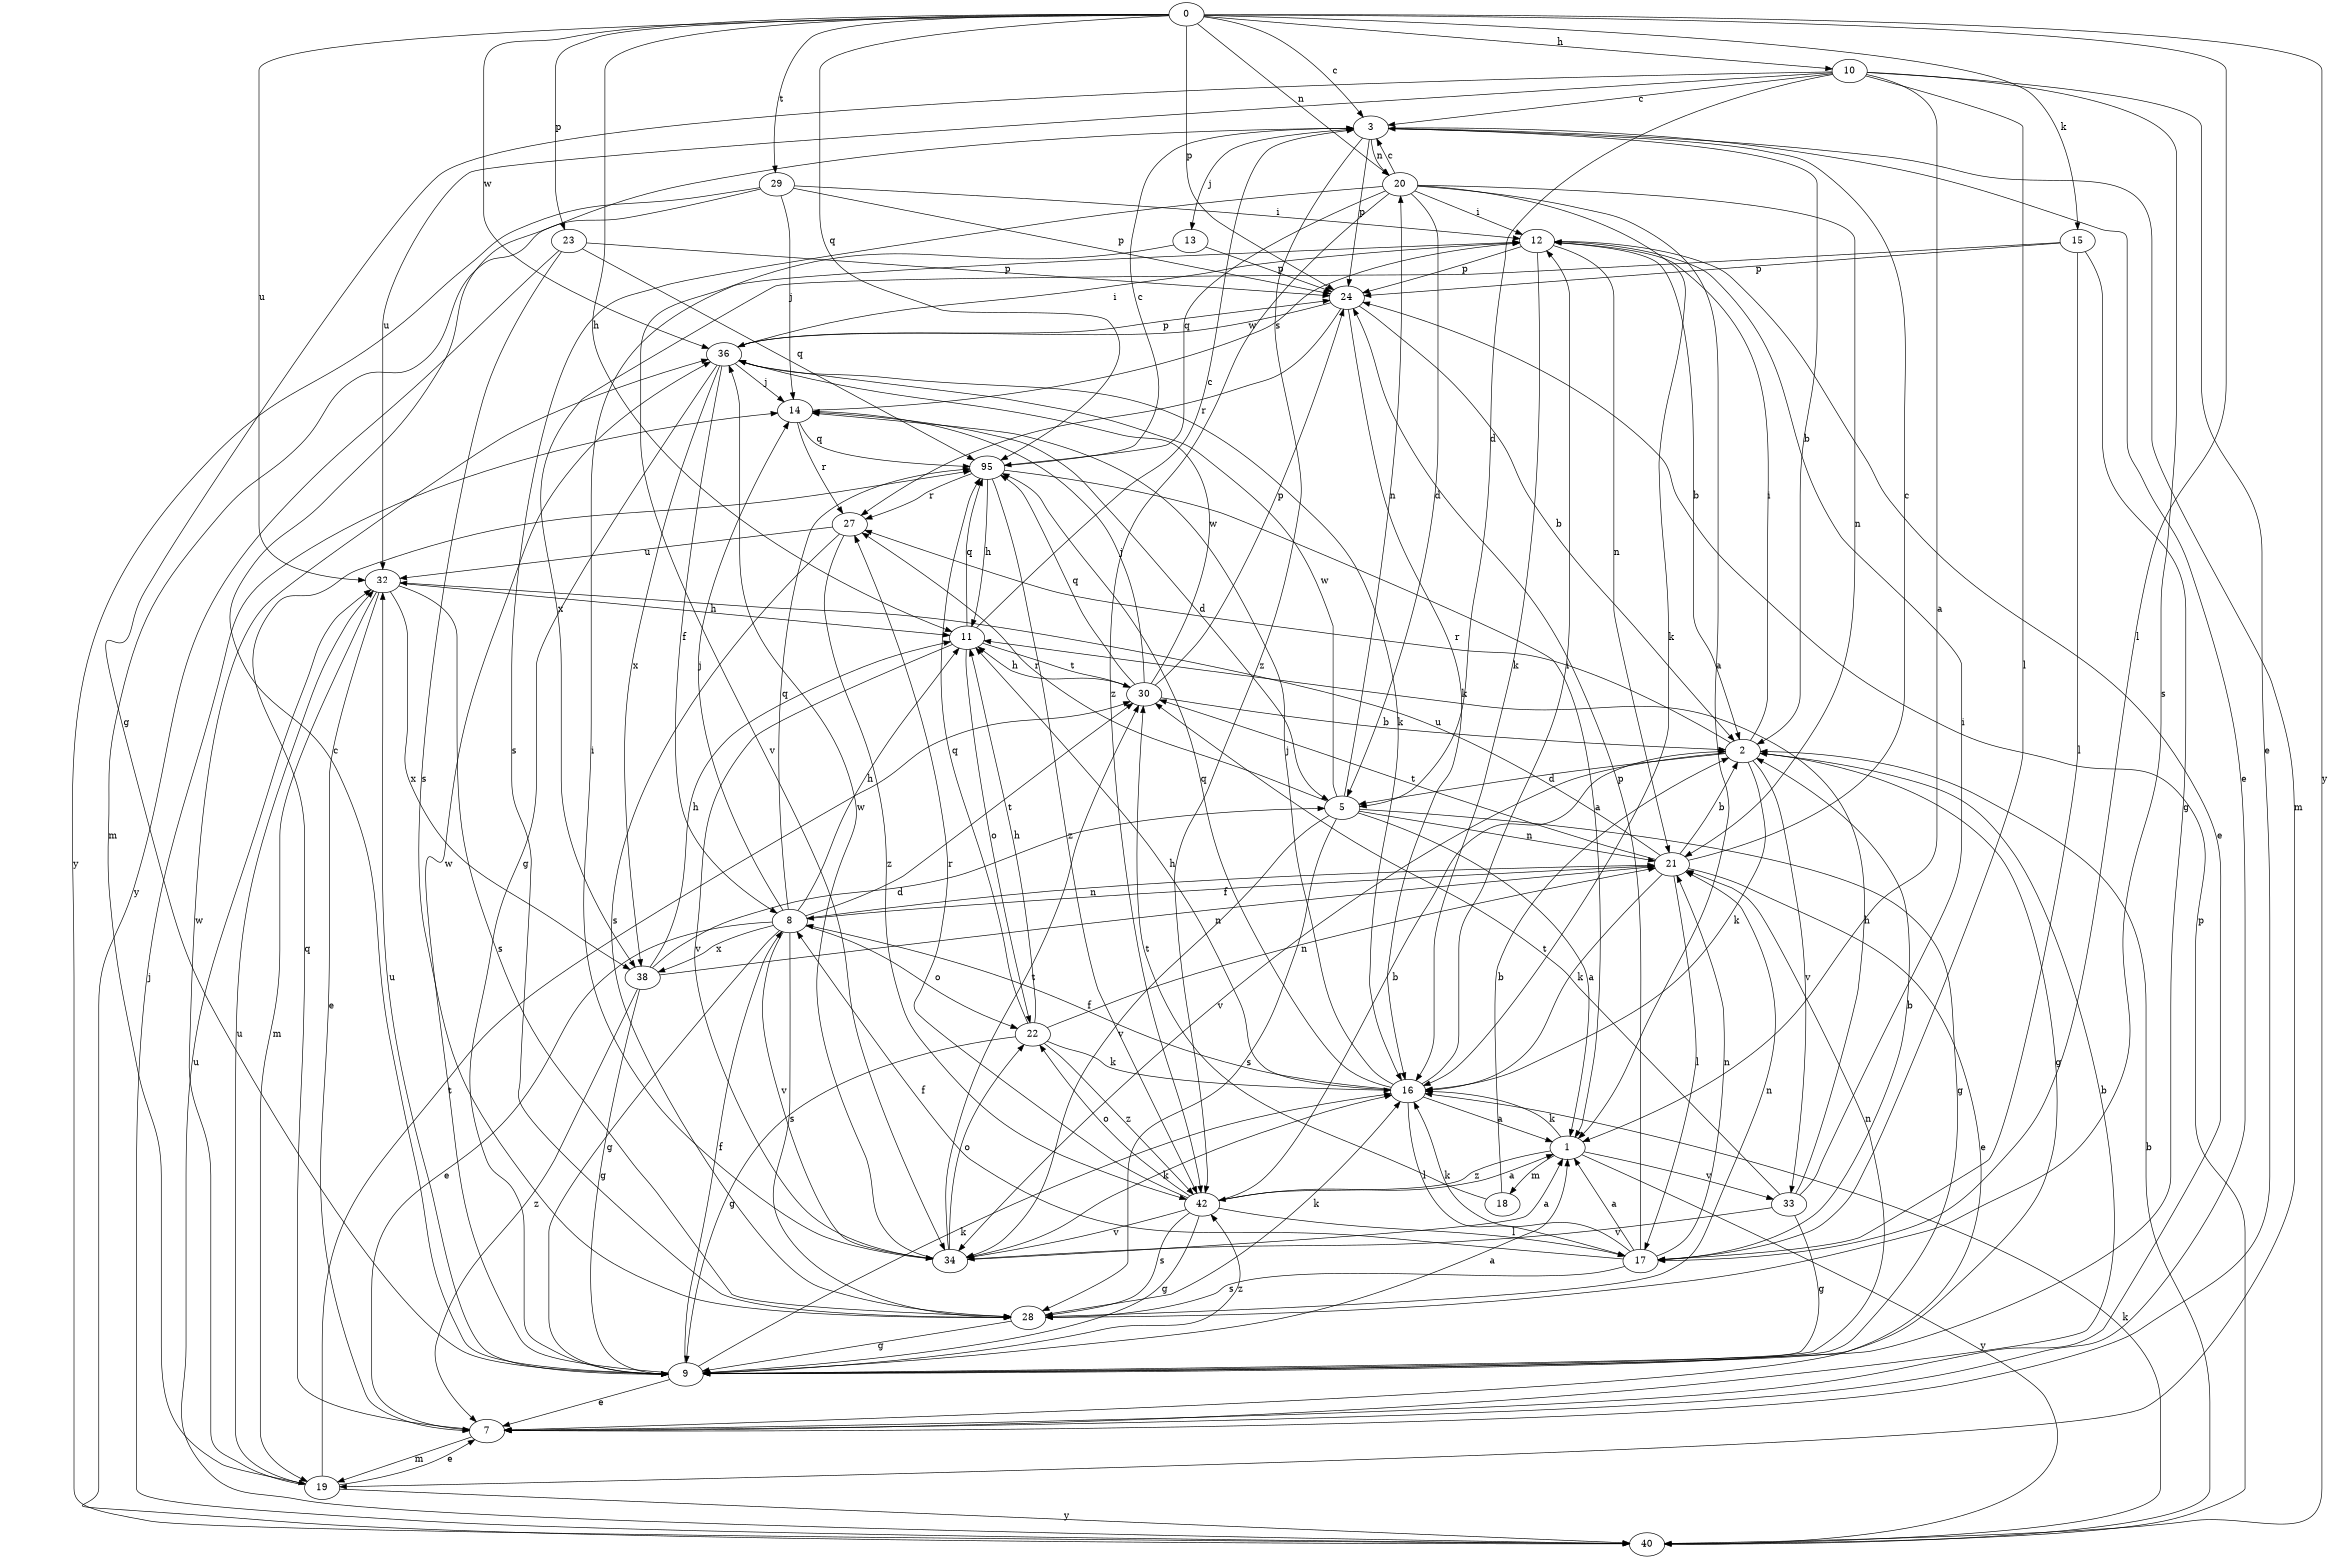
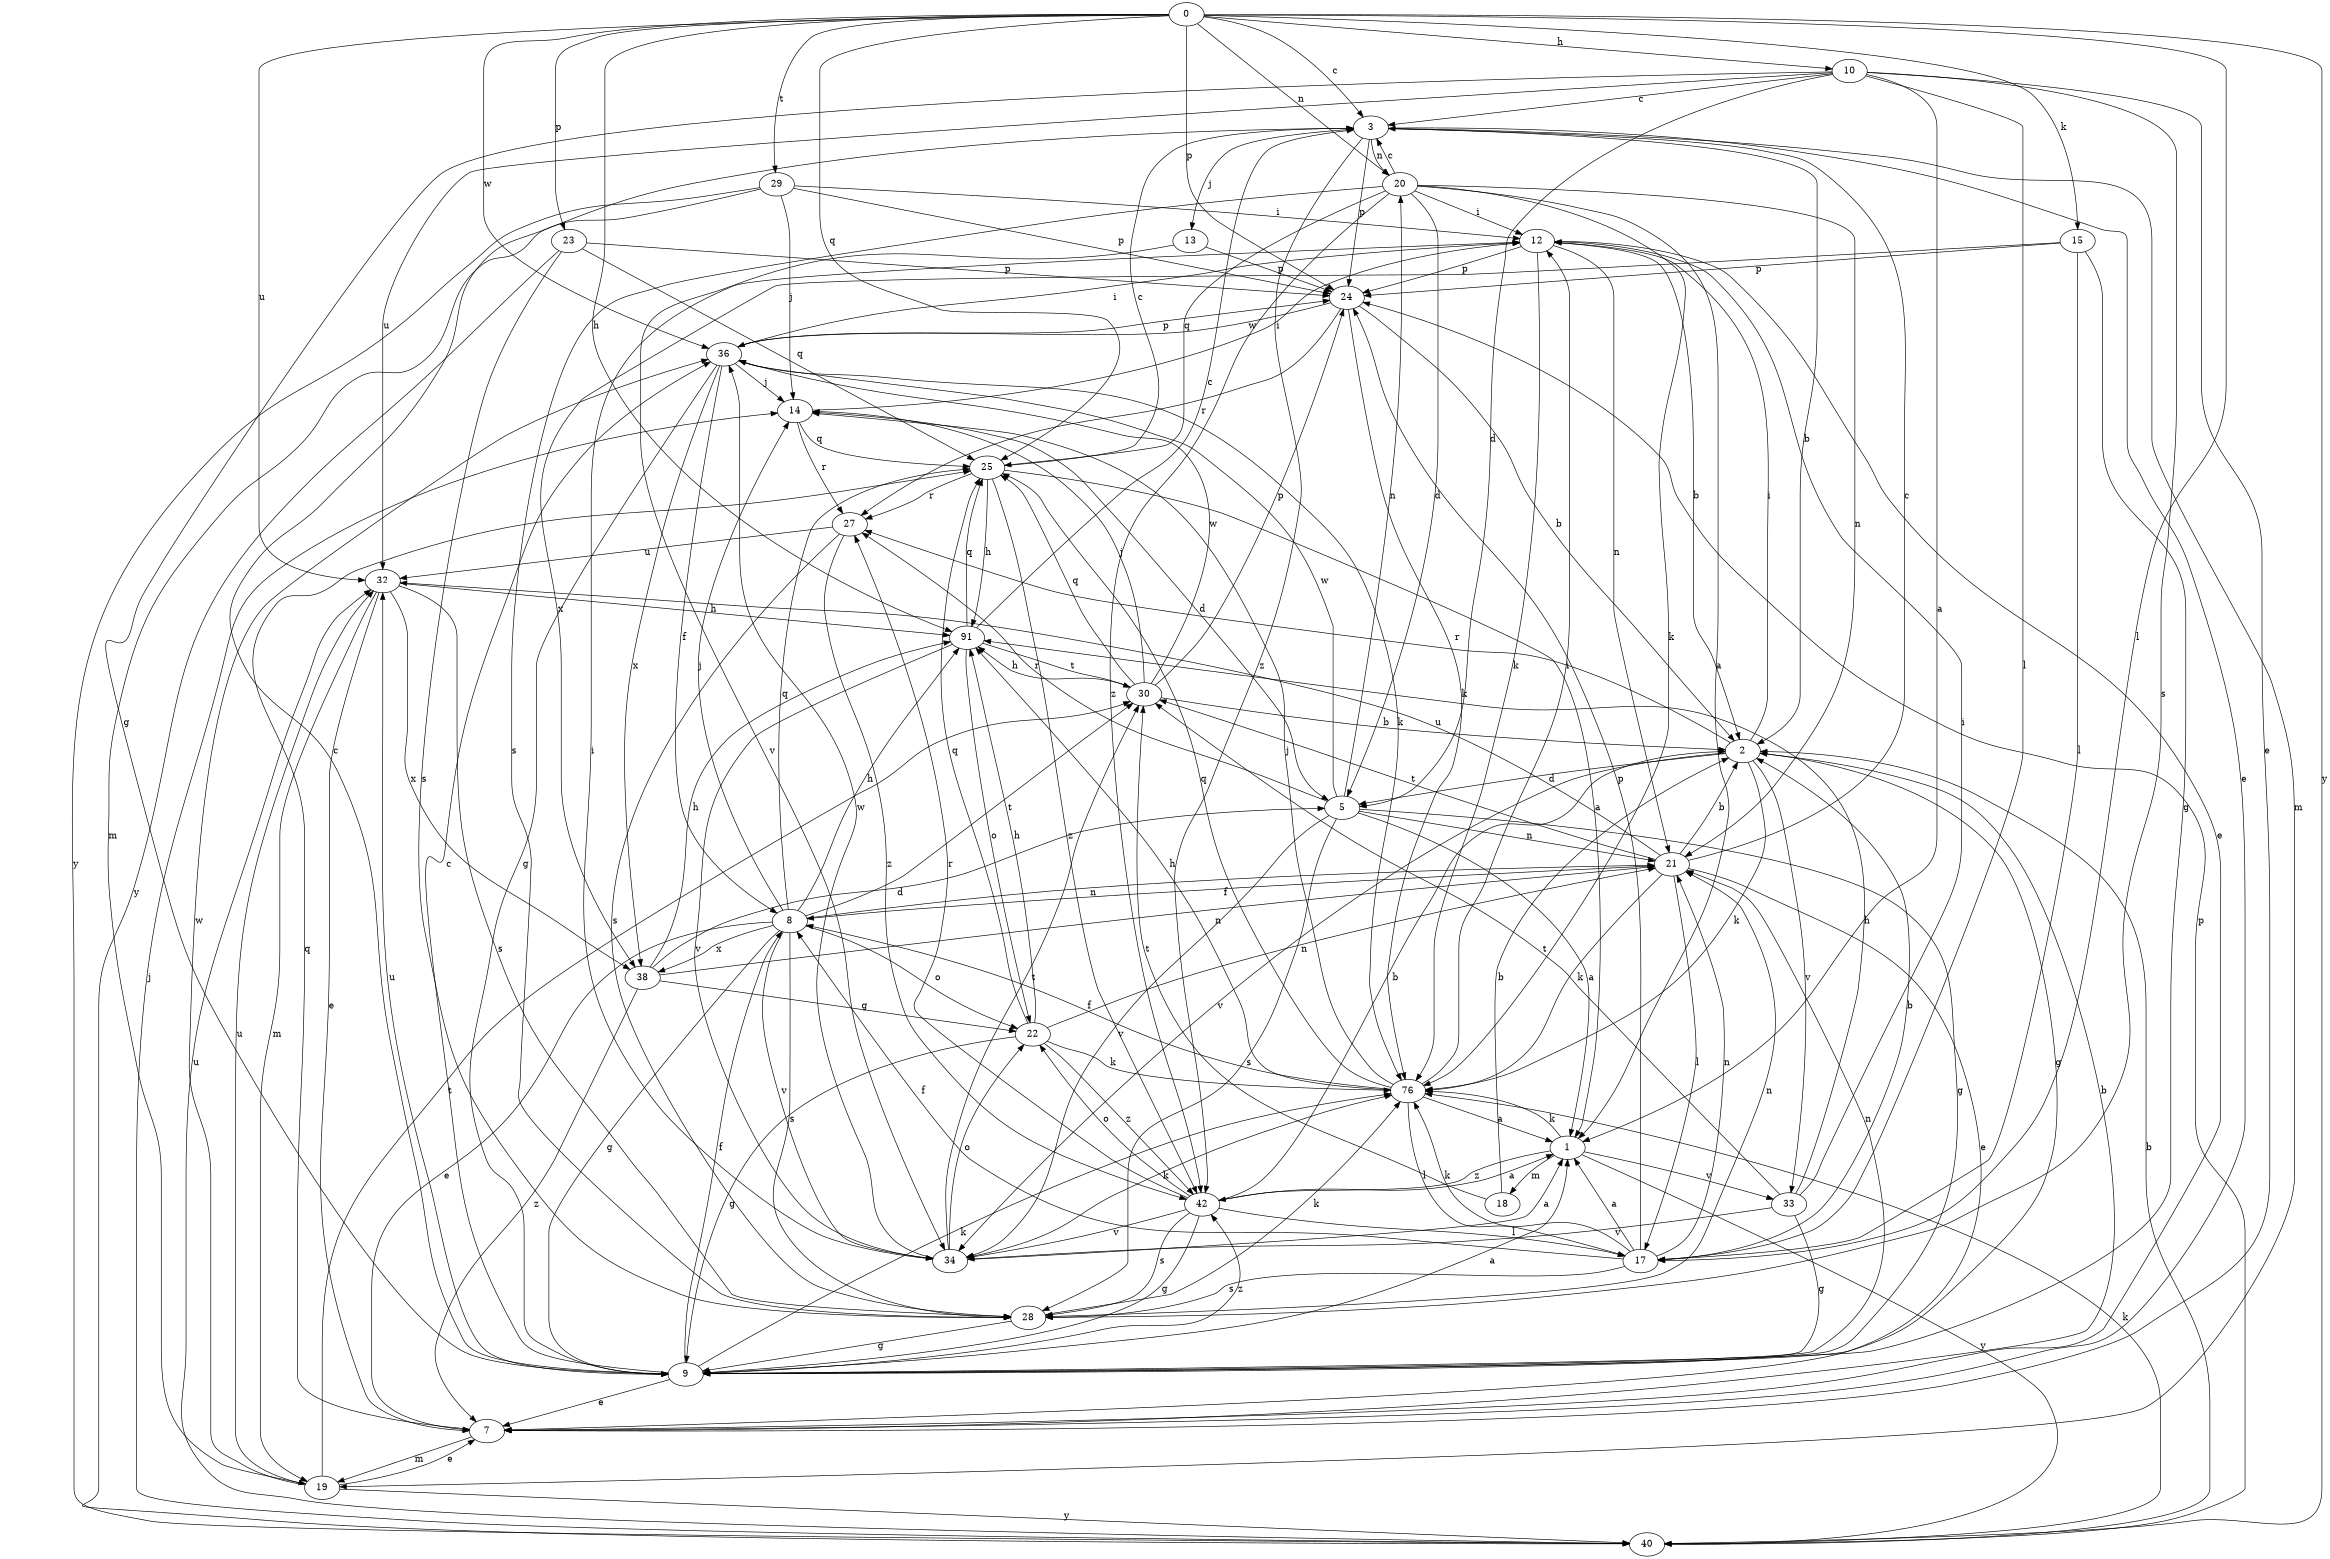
edge "14" -> "12": label "s" -> "i"
node "95": label "95" -> "25"
node "11": label "11" -> "91"
edge "9" -> "36": label "w" -> "c"
node "16": label "16" -> "76"
edge "38" -> "9": now "38" -> "22"
